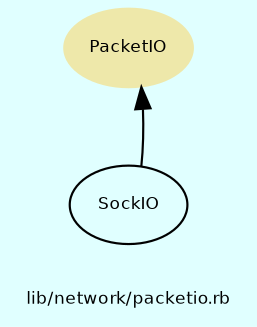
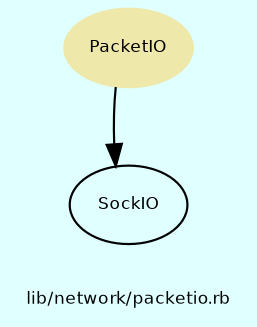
edge "SockIO" -> "PacketIO": reversed
